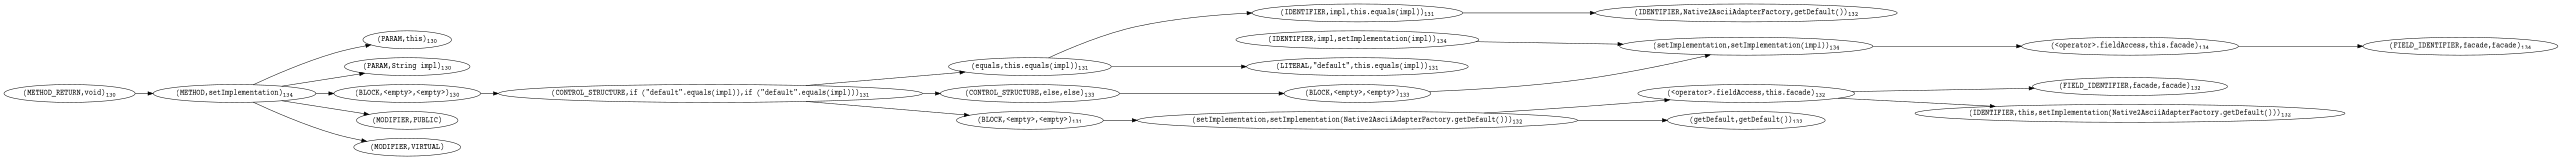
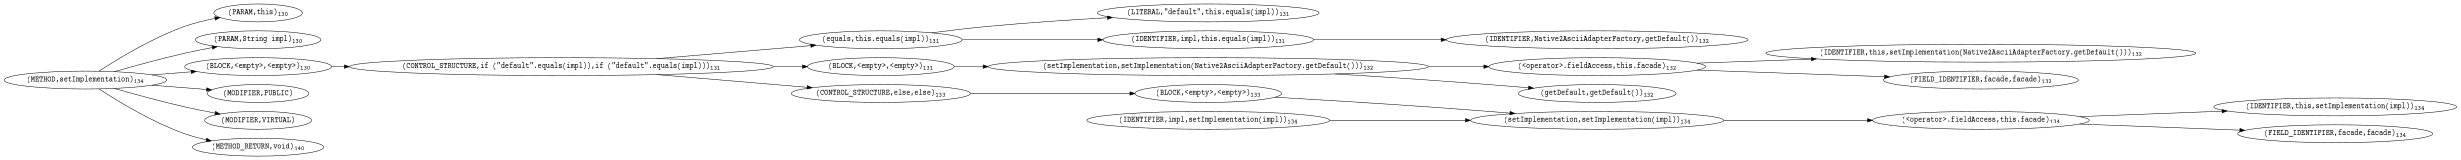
node "(METHOD_RETURN,void)": text "130" -> "140"
edge "(METHOD_RETURN,void)" -> "(METHOD,setImplementation)": reversed
node "(IDENTIFIER,this,setImplementation(impl))": added
